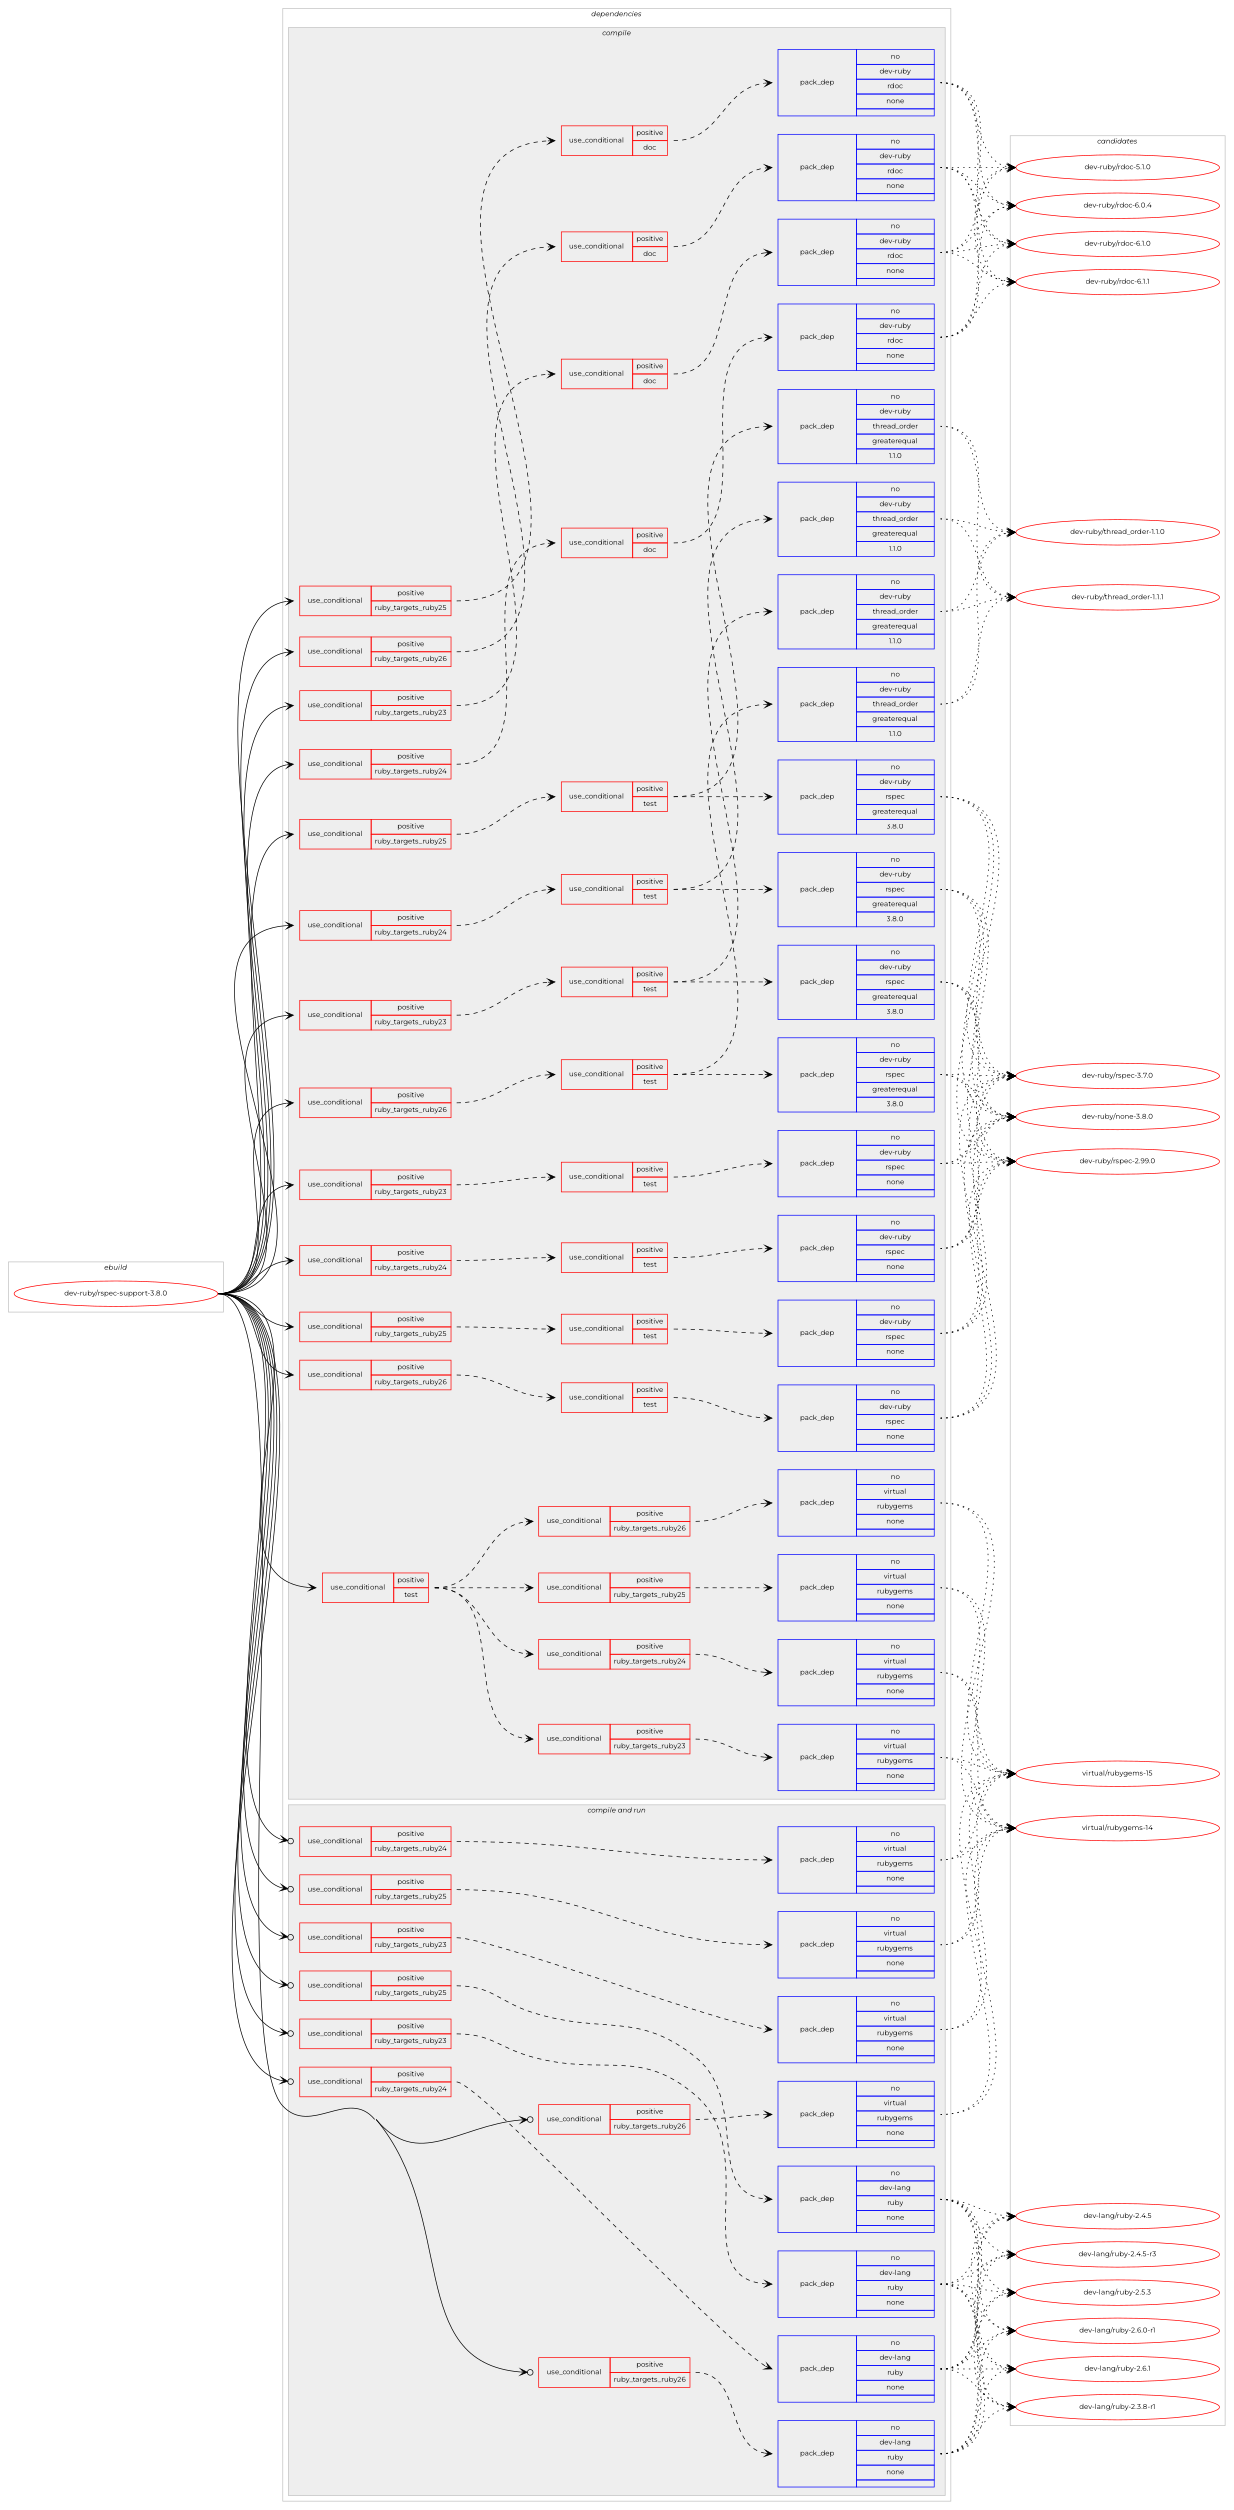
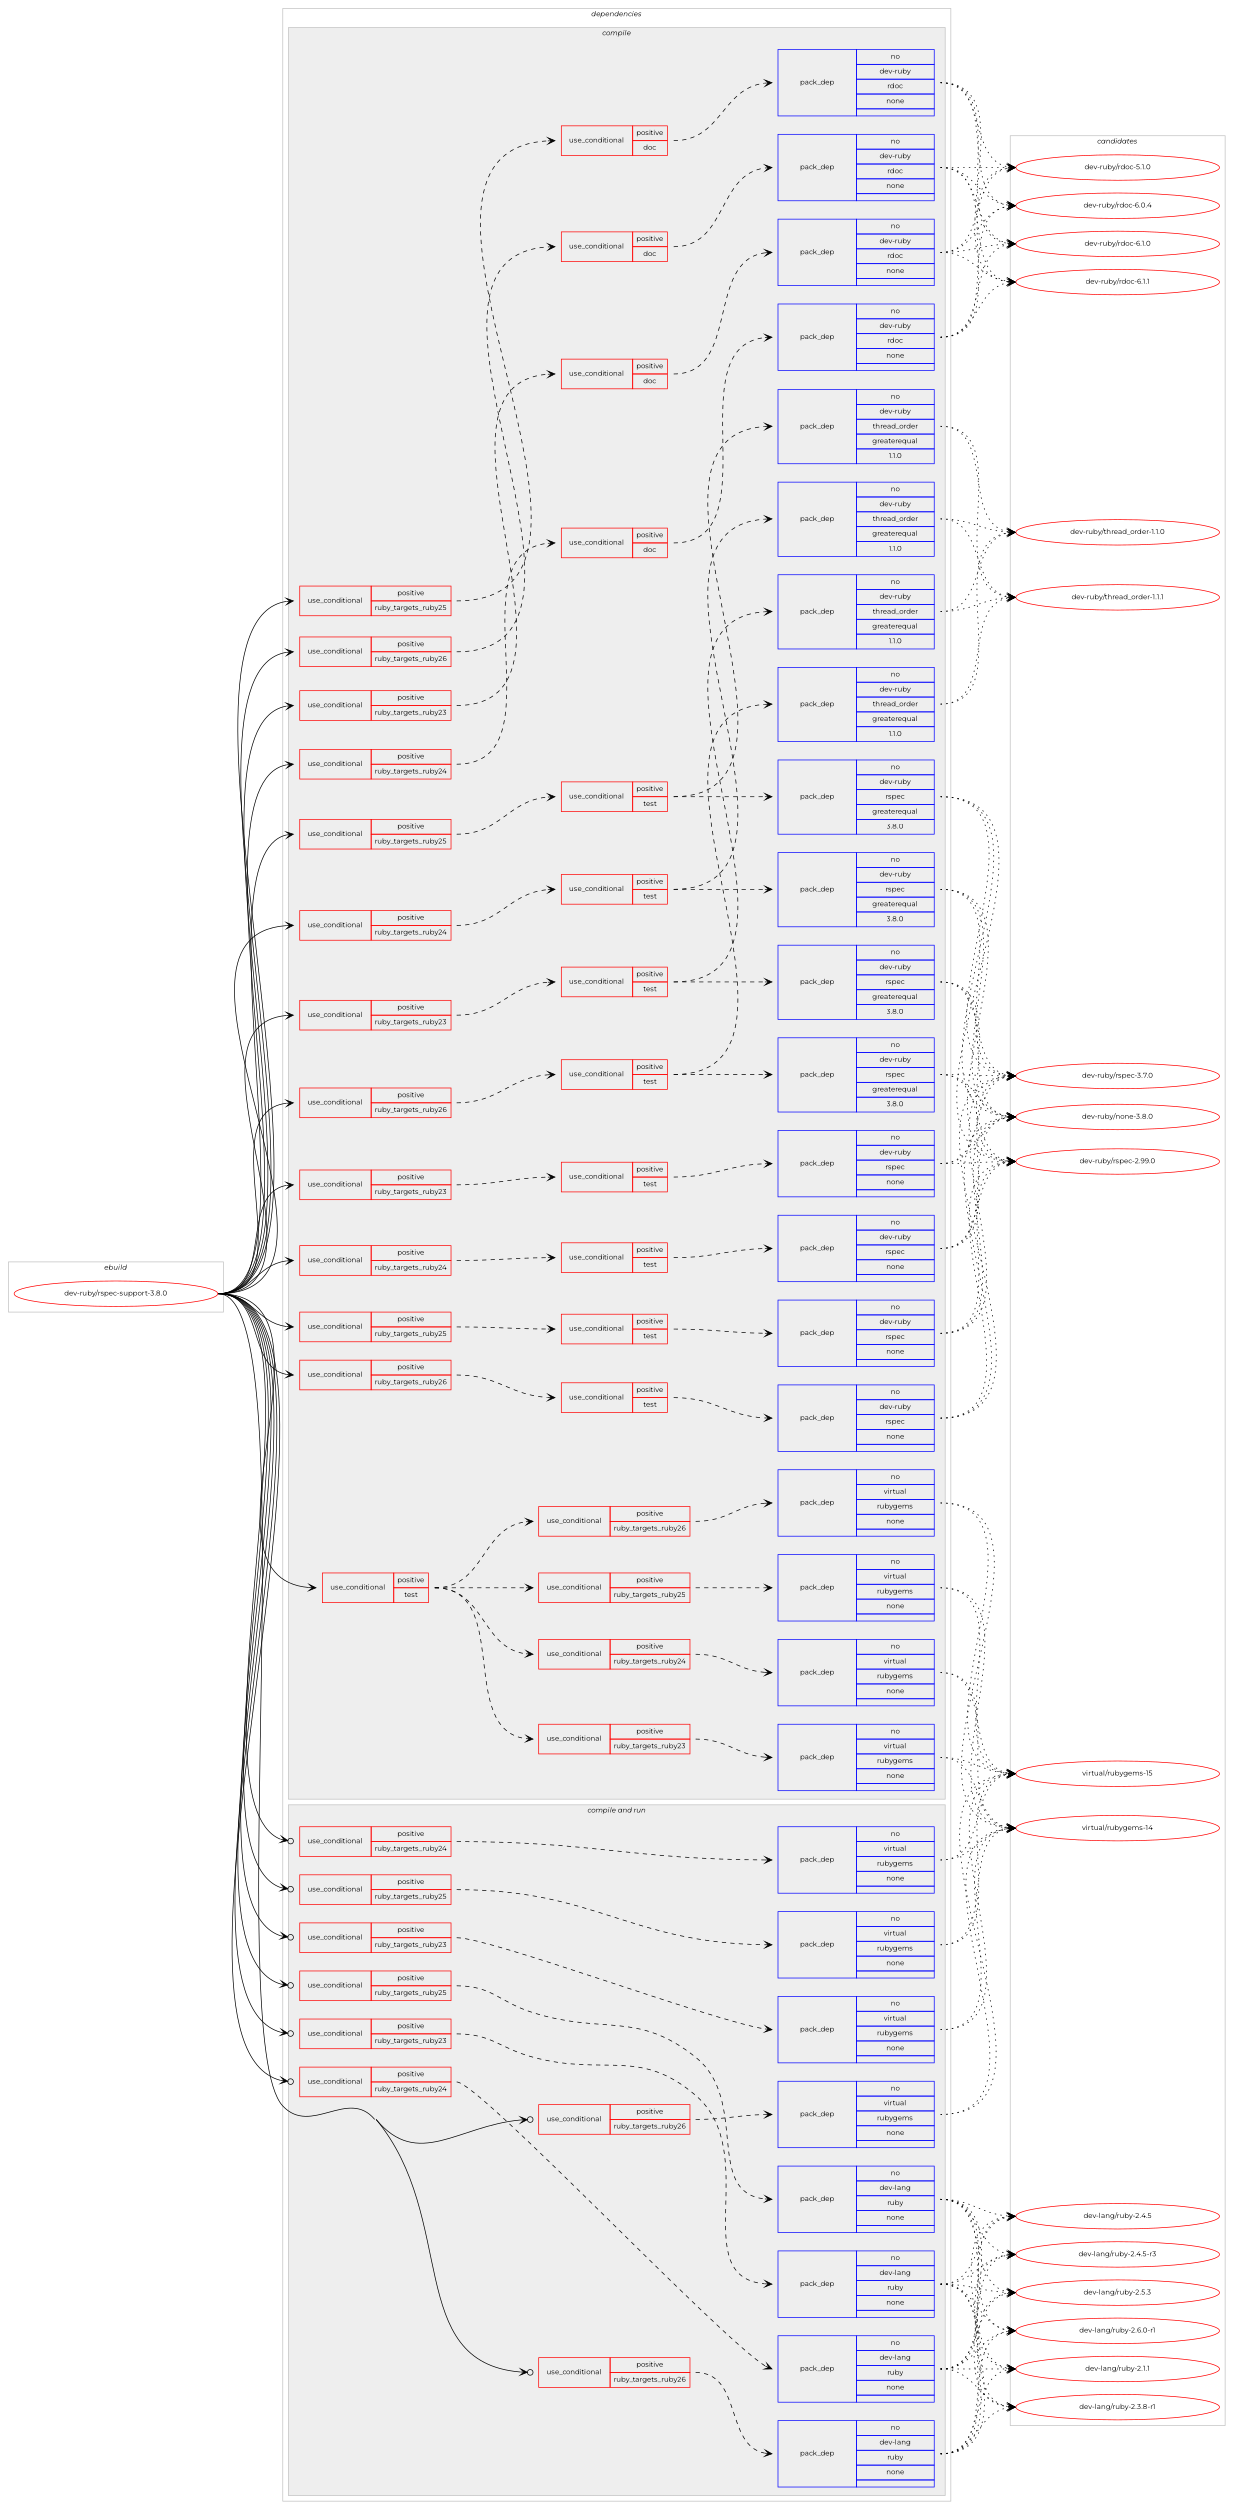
node "dev-lang/ruby-2.6.1": label "dev-lang/ruby-2.6.1" -> "dev-lang/ruby-2.1.1"
